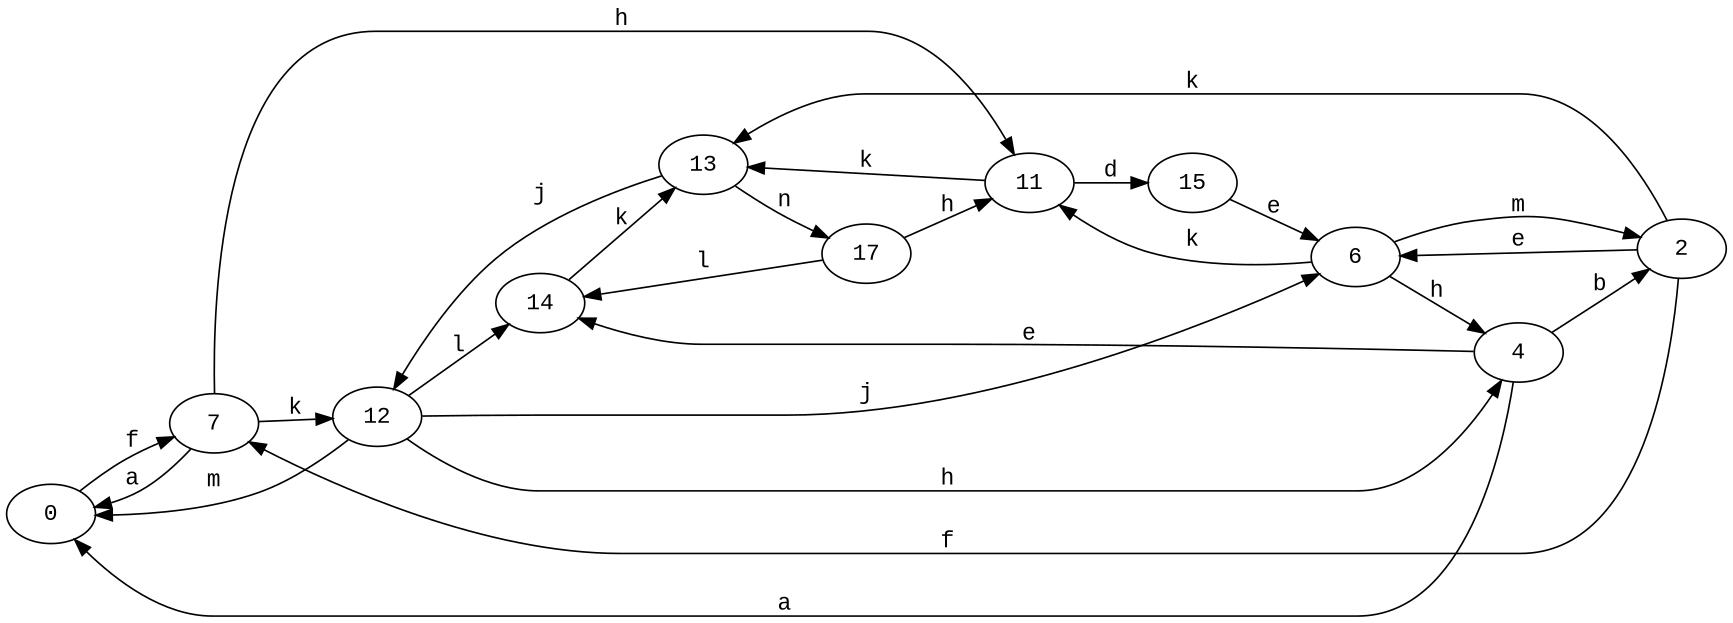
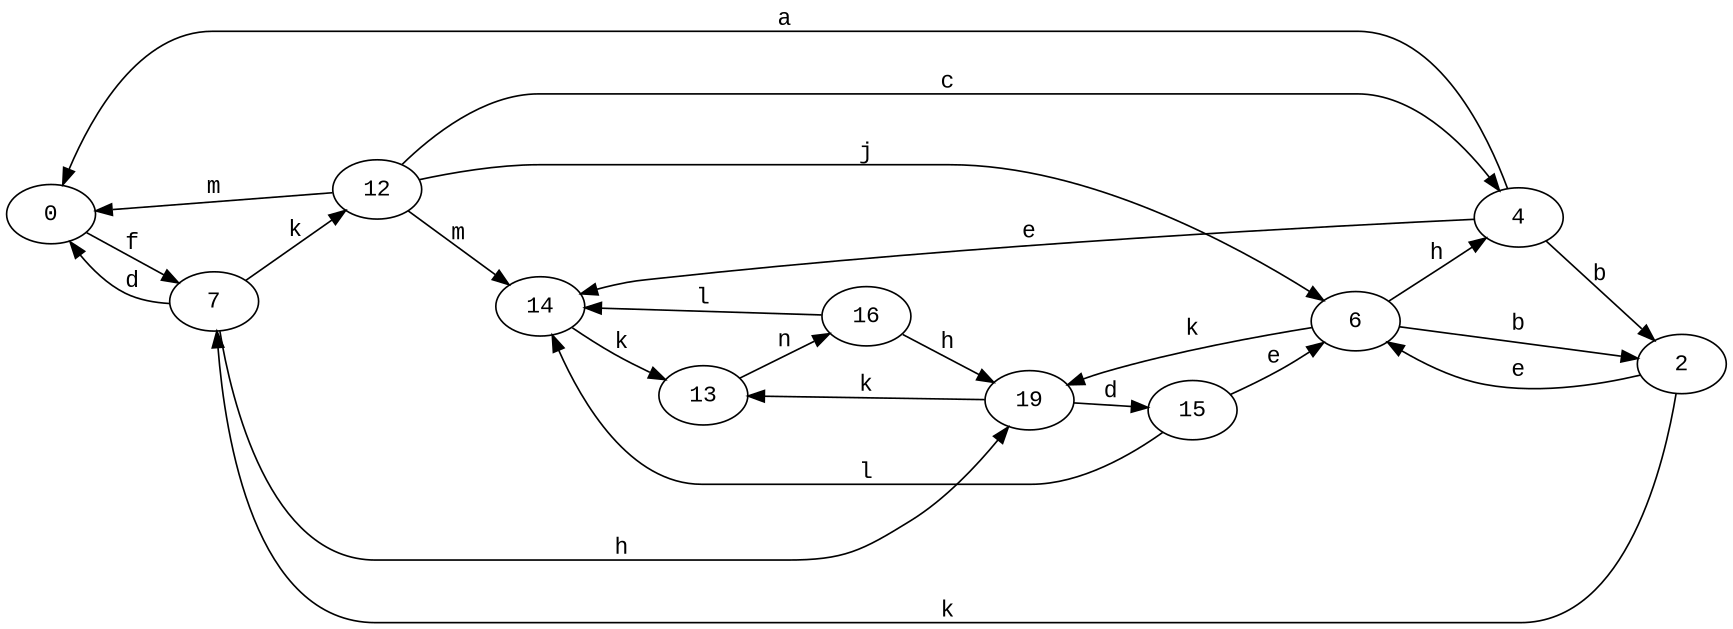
edge "2" -> "13": removed, label "k"
node "11": label "11" -> "19"
edge "6" -> "2": label "m" -> "b"
edge "13" -> "12": removed, label "j"
node "17": label "17" -> "16"
edge "12" -> "14": label "l" -> "m"
edge "7" -> "0": label "a" -> "d"
edge "12" -> "4": label "h" -> "c"
edge "15" -> "14": added, label "l"
edge "2" -> "7": label "f" -> "k"
